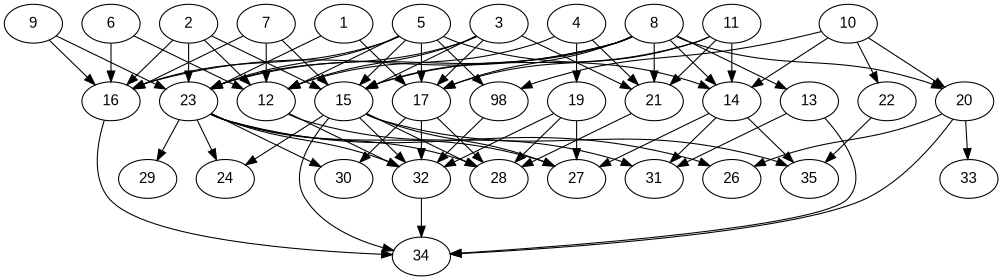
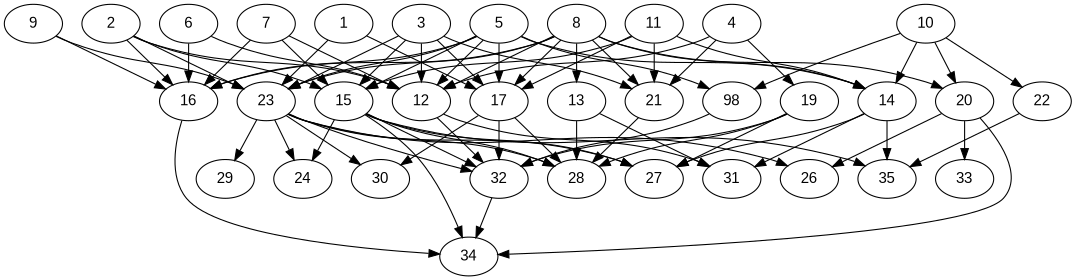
edge "8" -> "15": now "8" -> "12"
edge "13" -> "34": now "13" -> "28"
